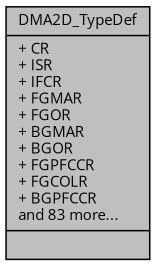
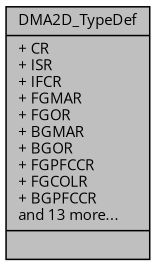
node "DMA2D_TypeDef": text "and 83 more..." -> "and 13 more..."
